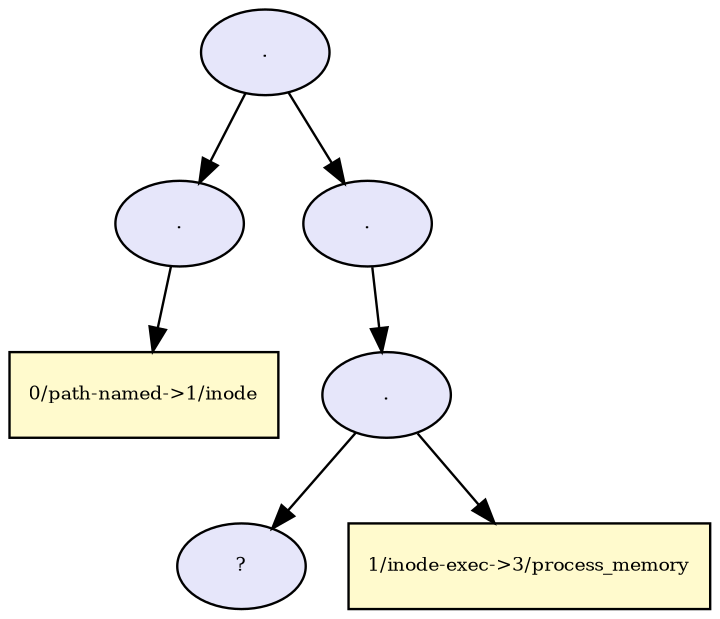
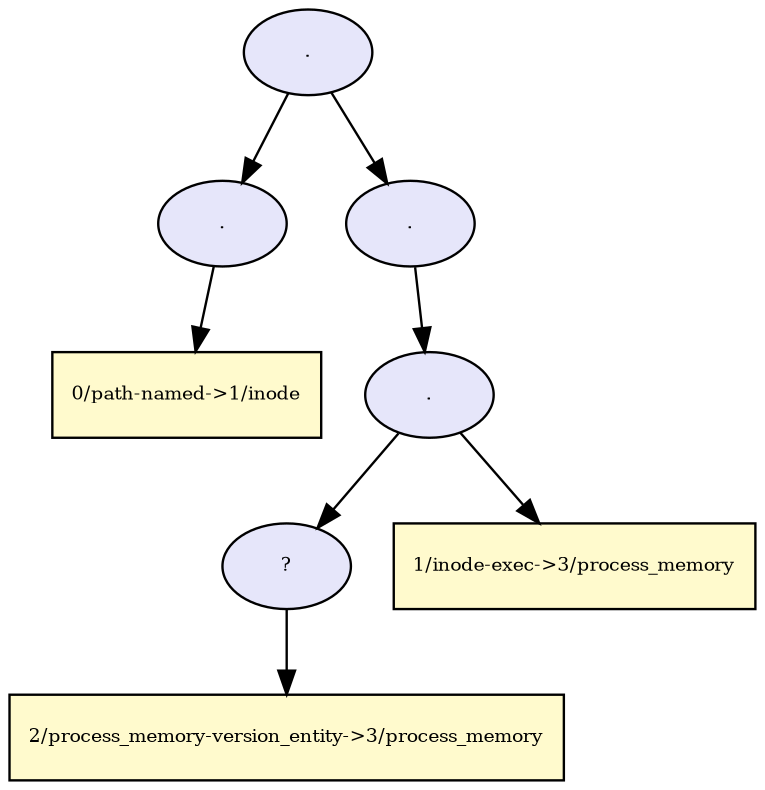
node "2/process_memory-version_entity->3/process_memory": added
